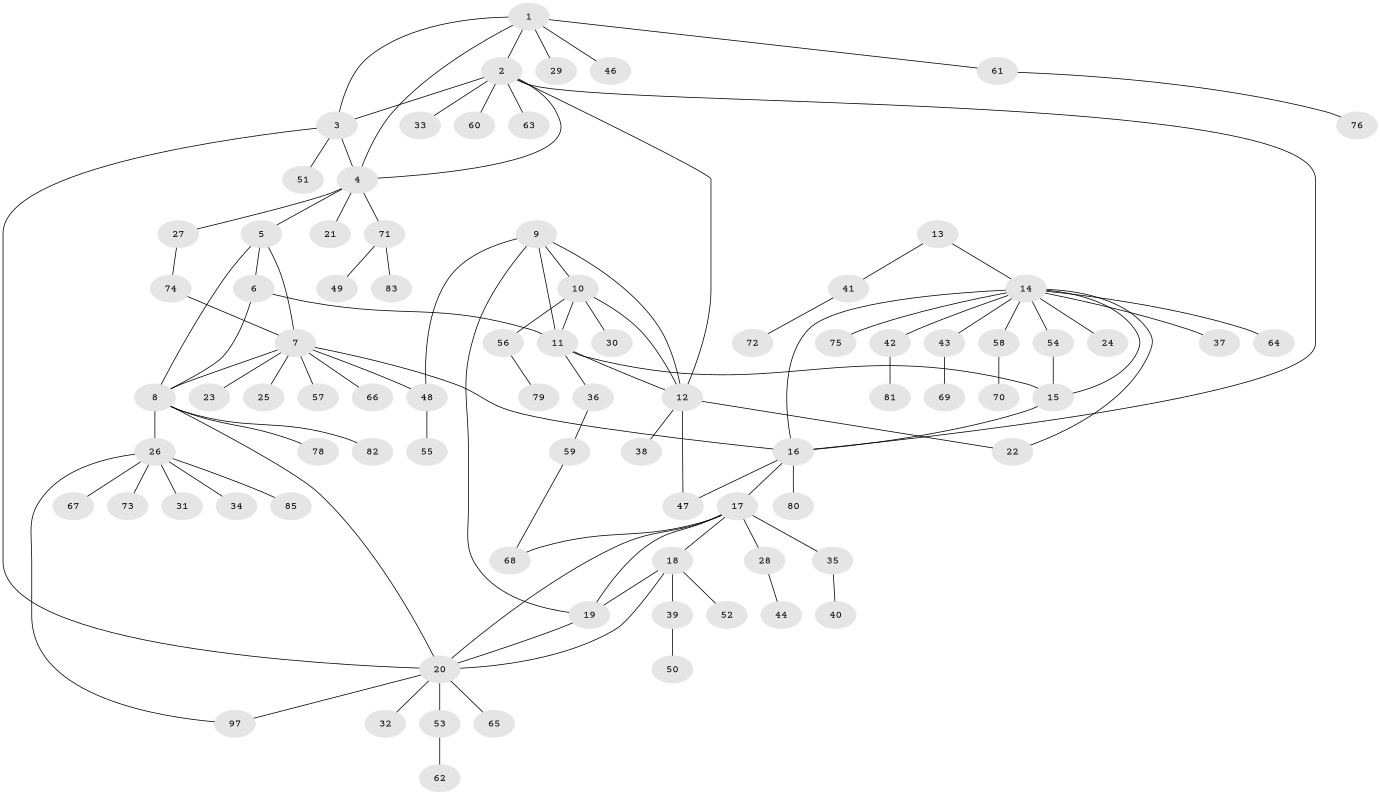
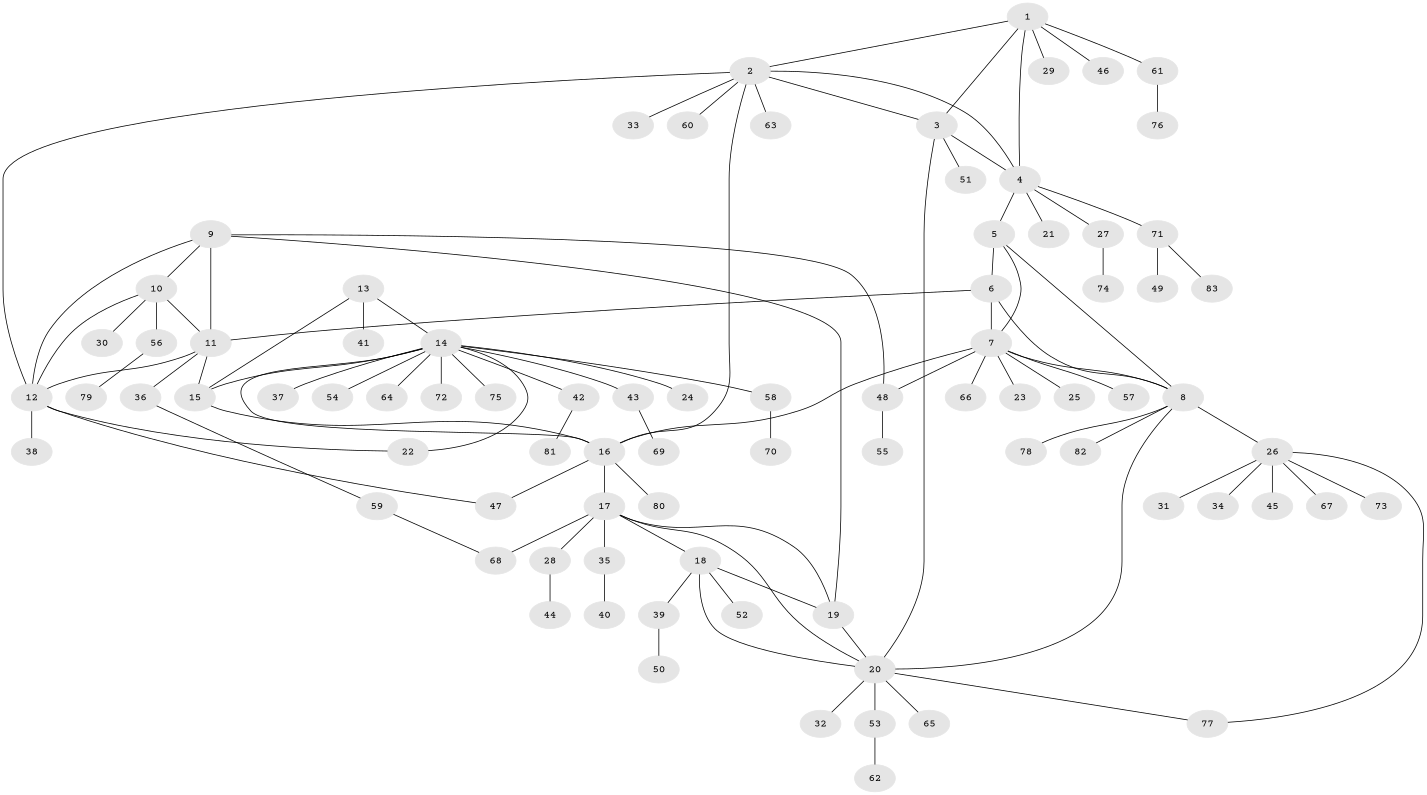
edge "74" -- "7": now "6" -- "7"
edge "41" -- "72": now "14" -- "72"
edge "54" -- "15": now "13" -- "15"
node "85": label "85" -> "45"
node "97": label "97" -> "77"
